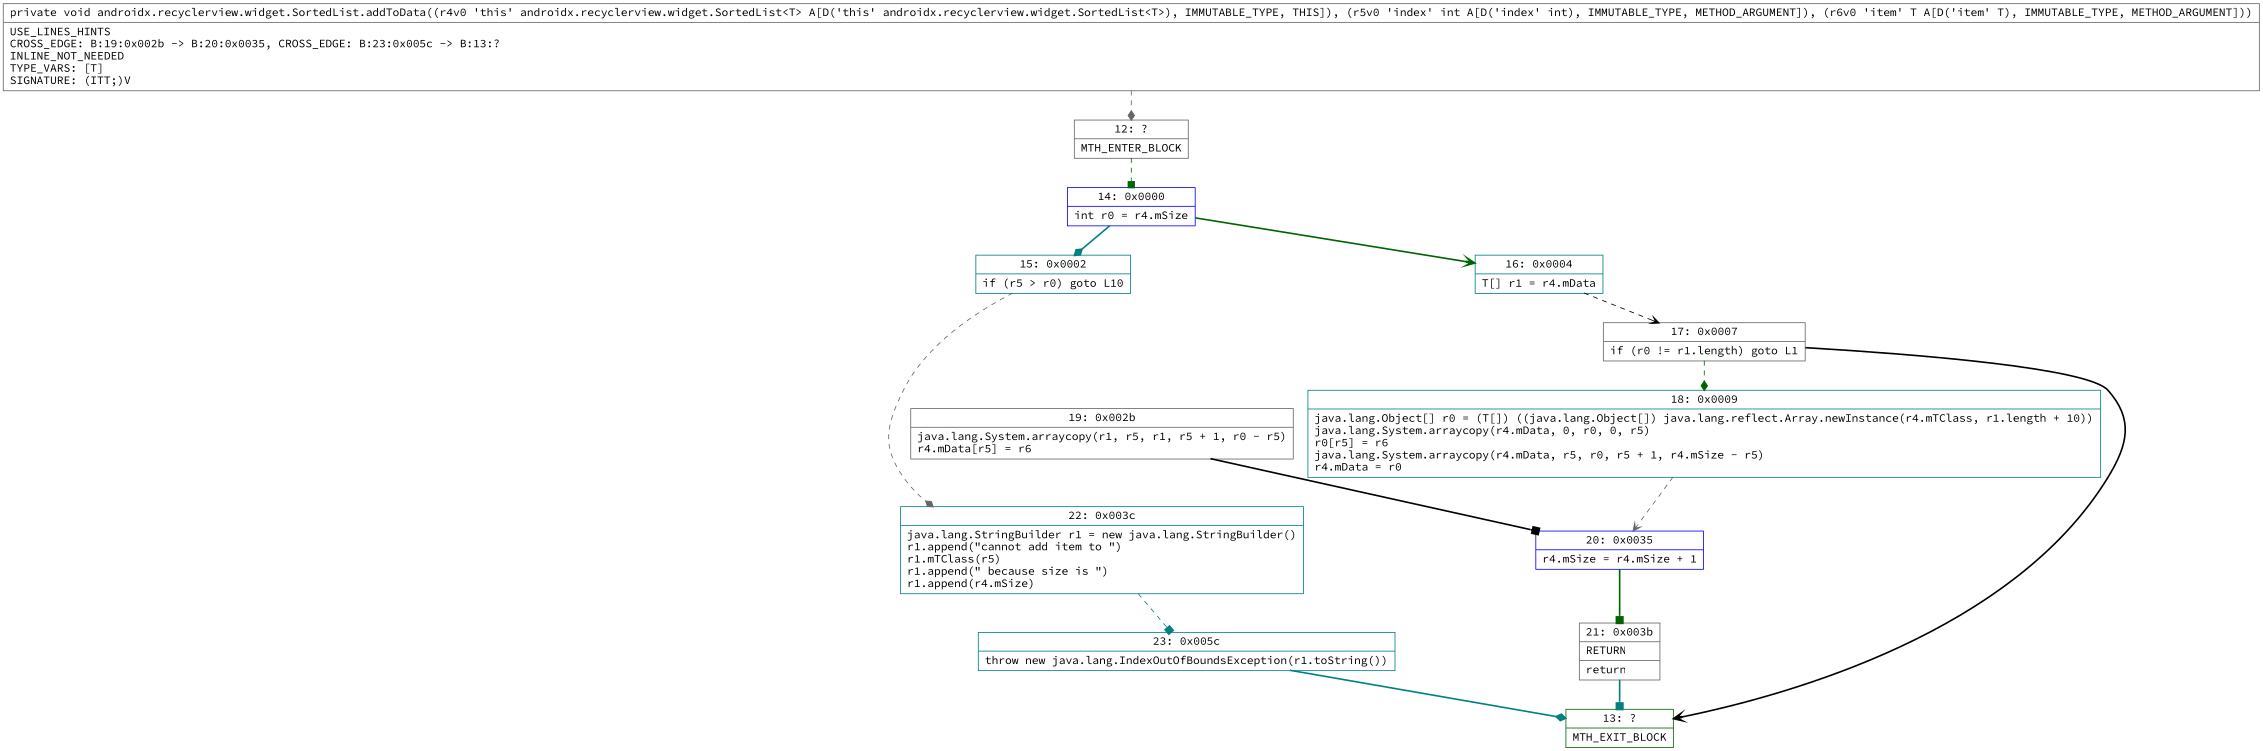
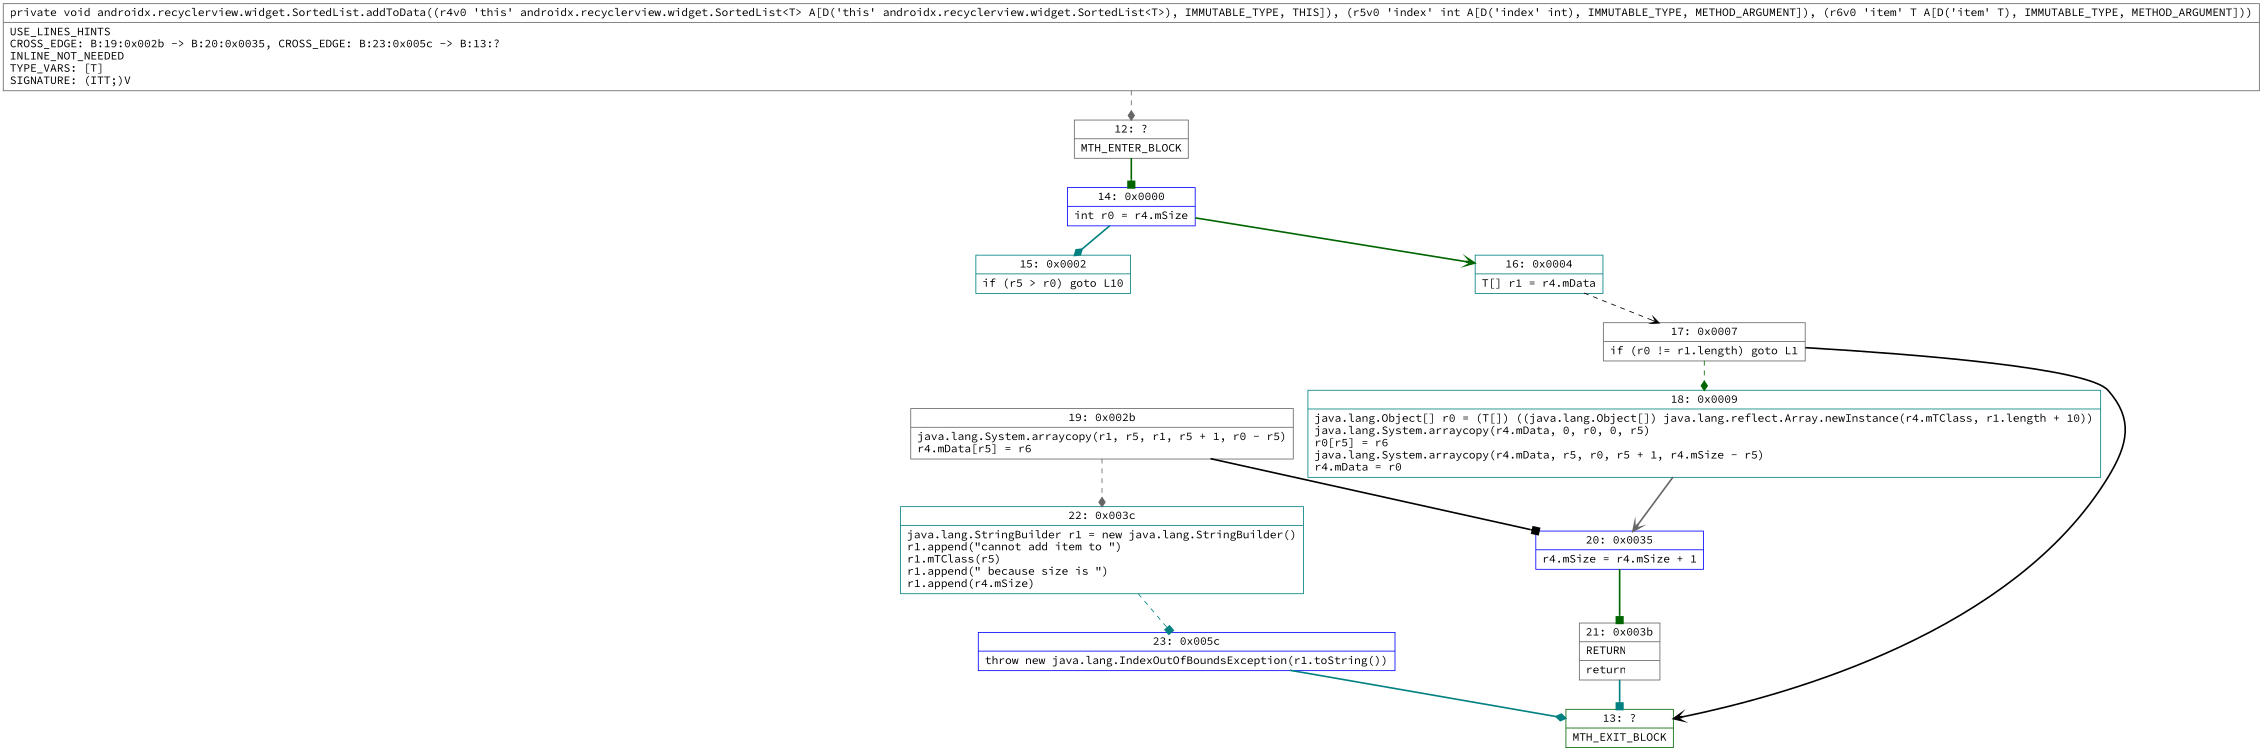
edge "12: ?" -> "14: 0x0000": style dashed -> bold
edge "15: 0x0002" -> "22: 0x003c": now "19: 0x002b" -> "22: 0x003c"
edge "18: 0x0009" -> "20: 0x0035": style dashed -> bold
node "23: 0x005c": color teal -> blue
